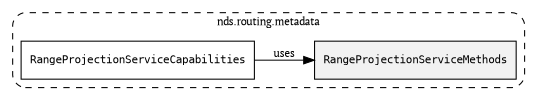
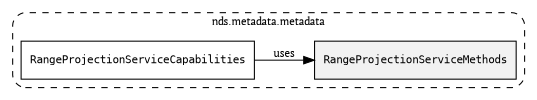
cluster "nds.routing.metadata": label "nds.routing.metadata" -> "nds.metadata.metadata"
